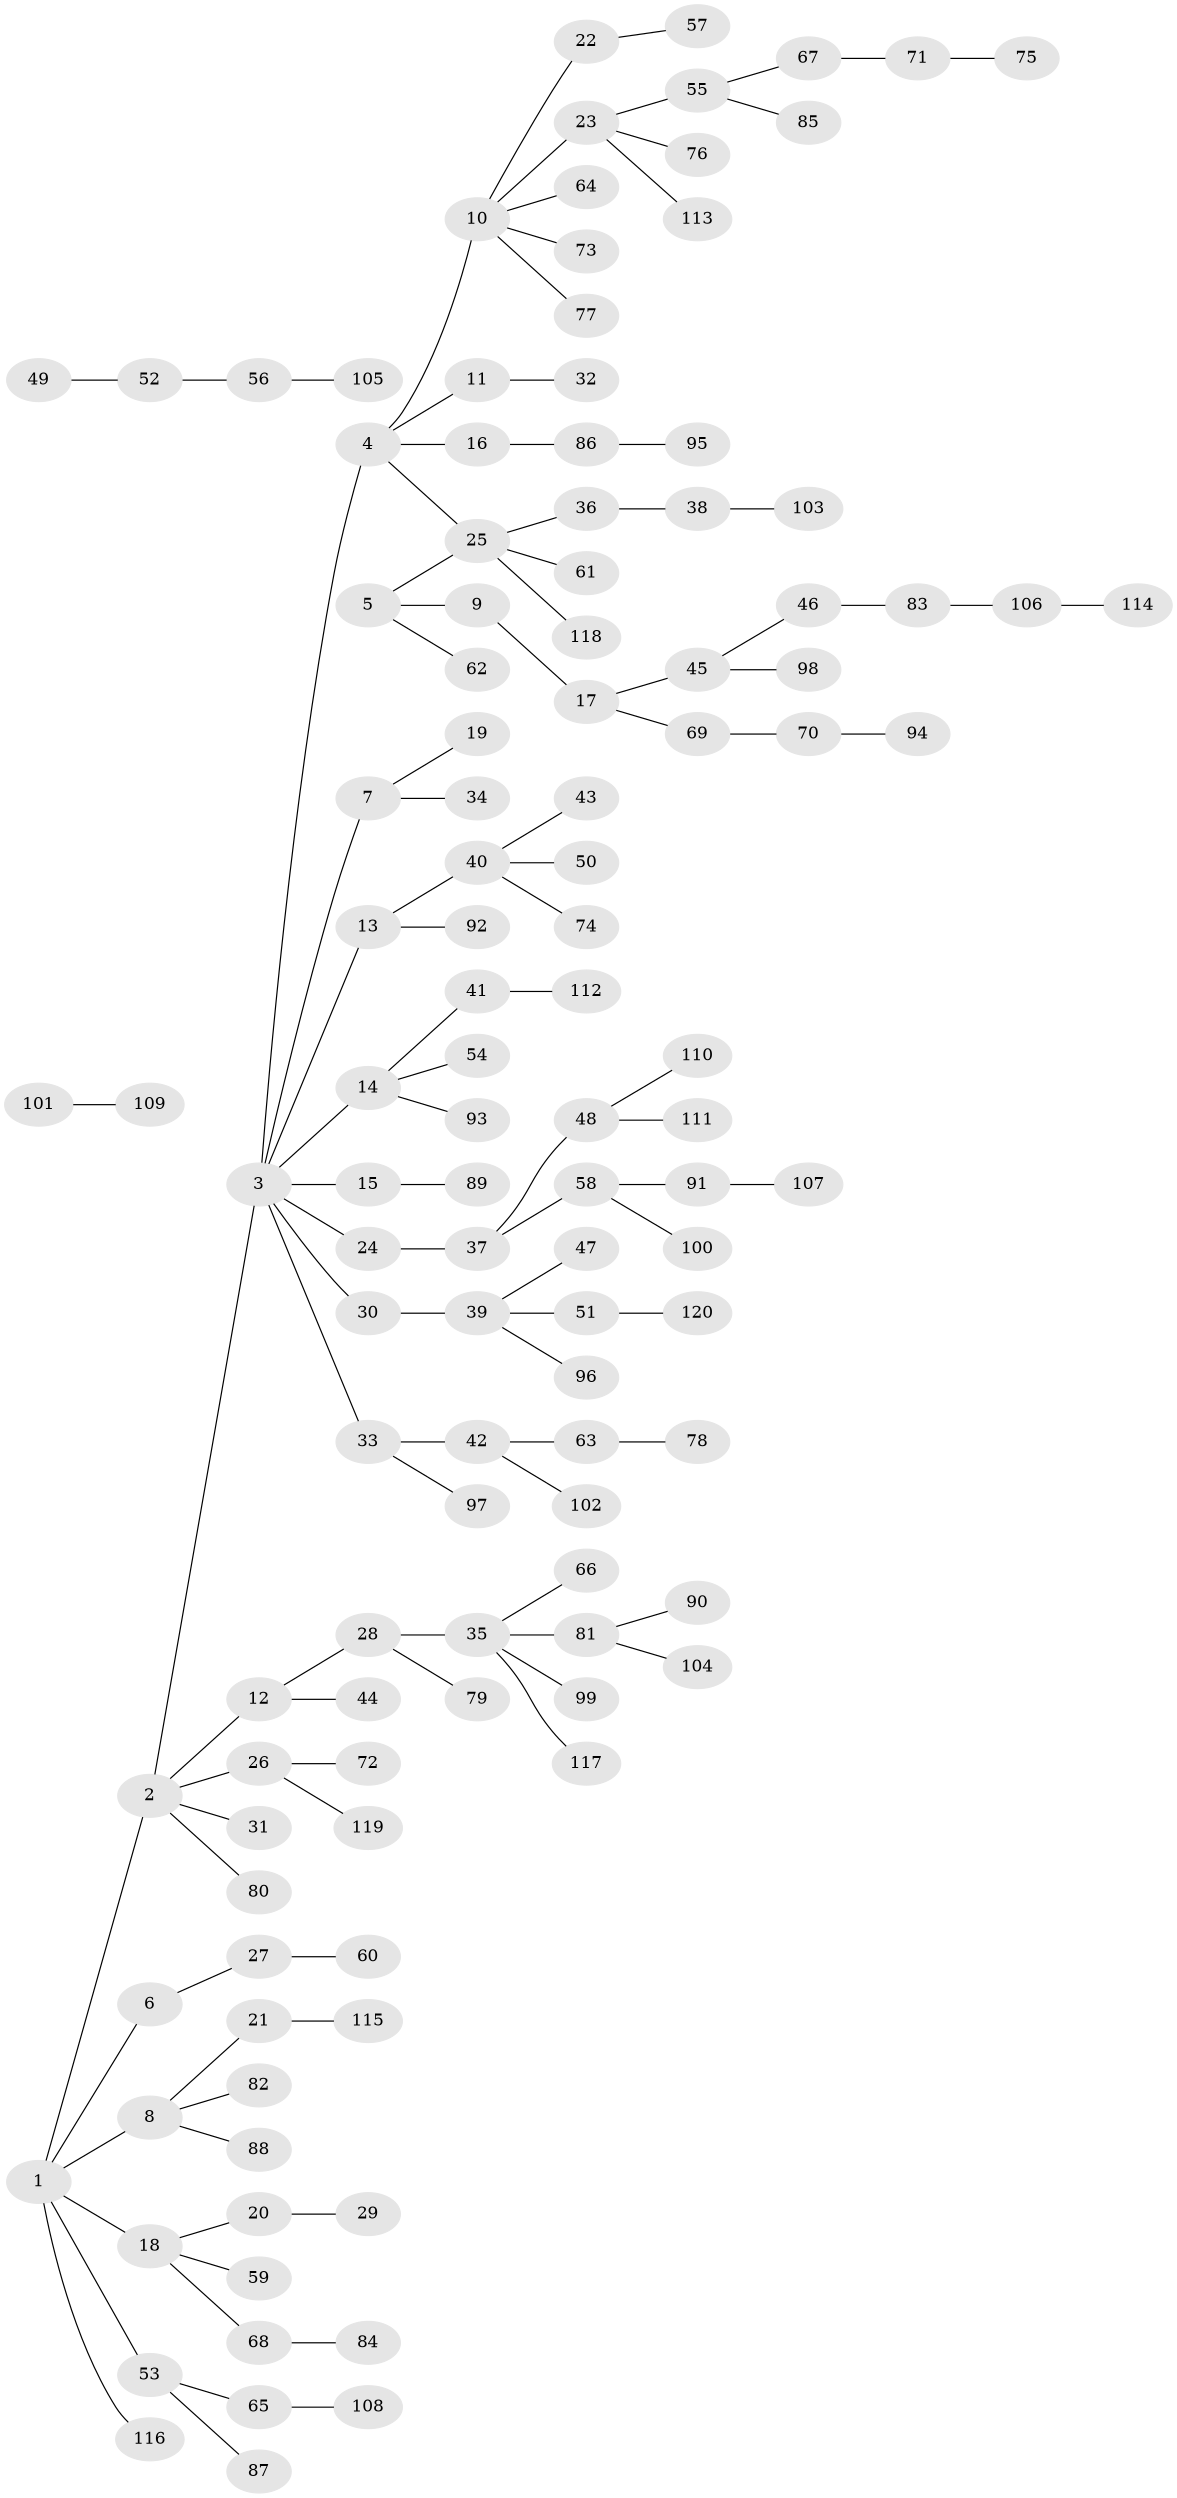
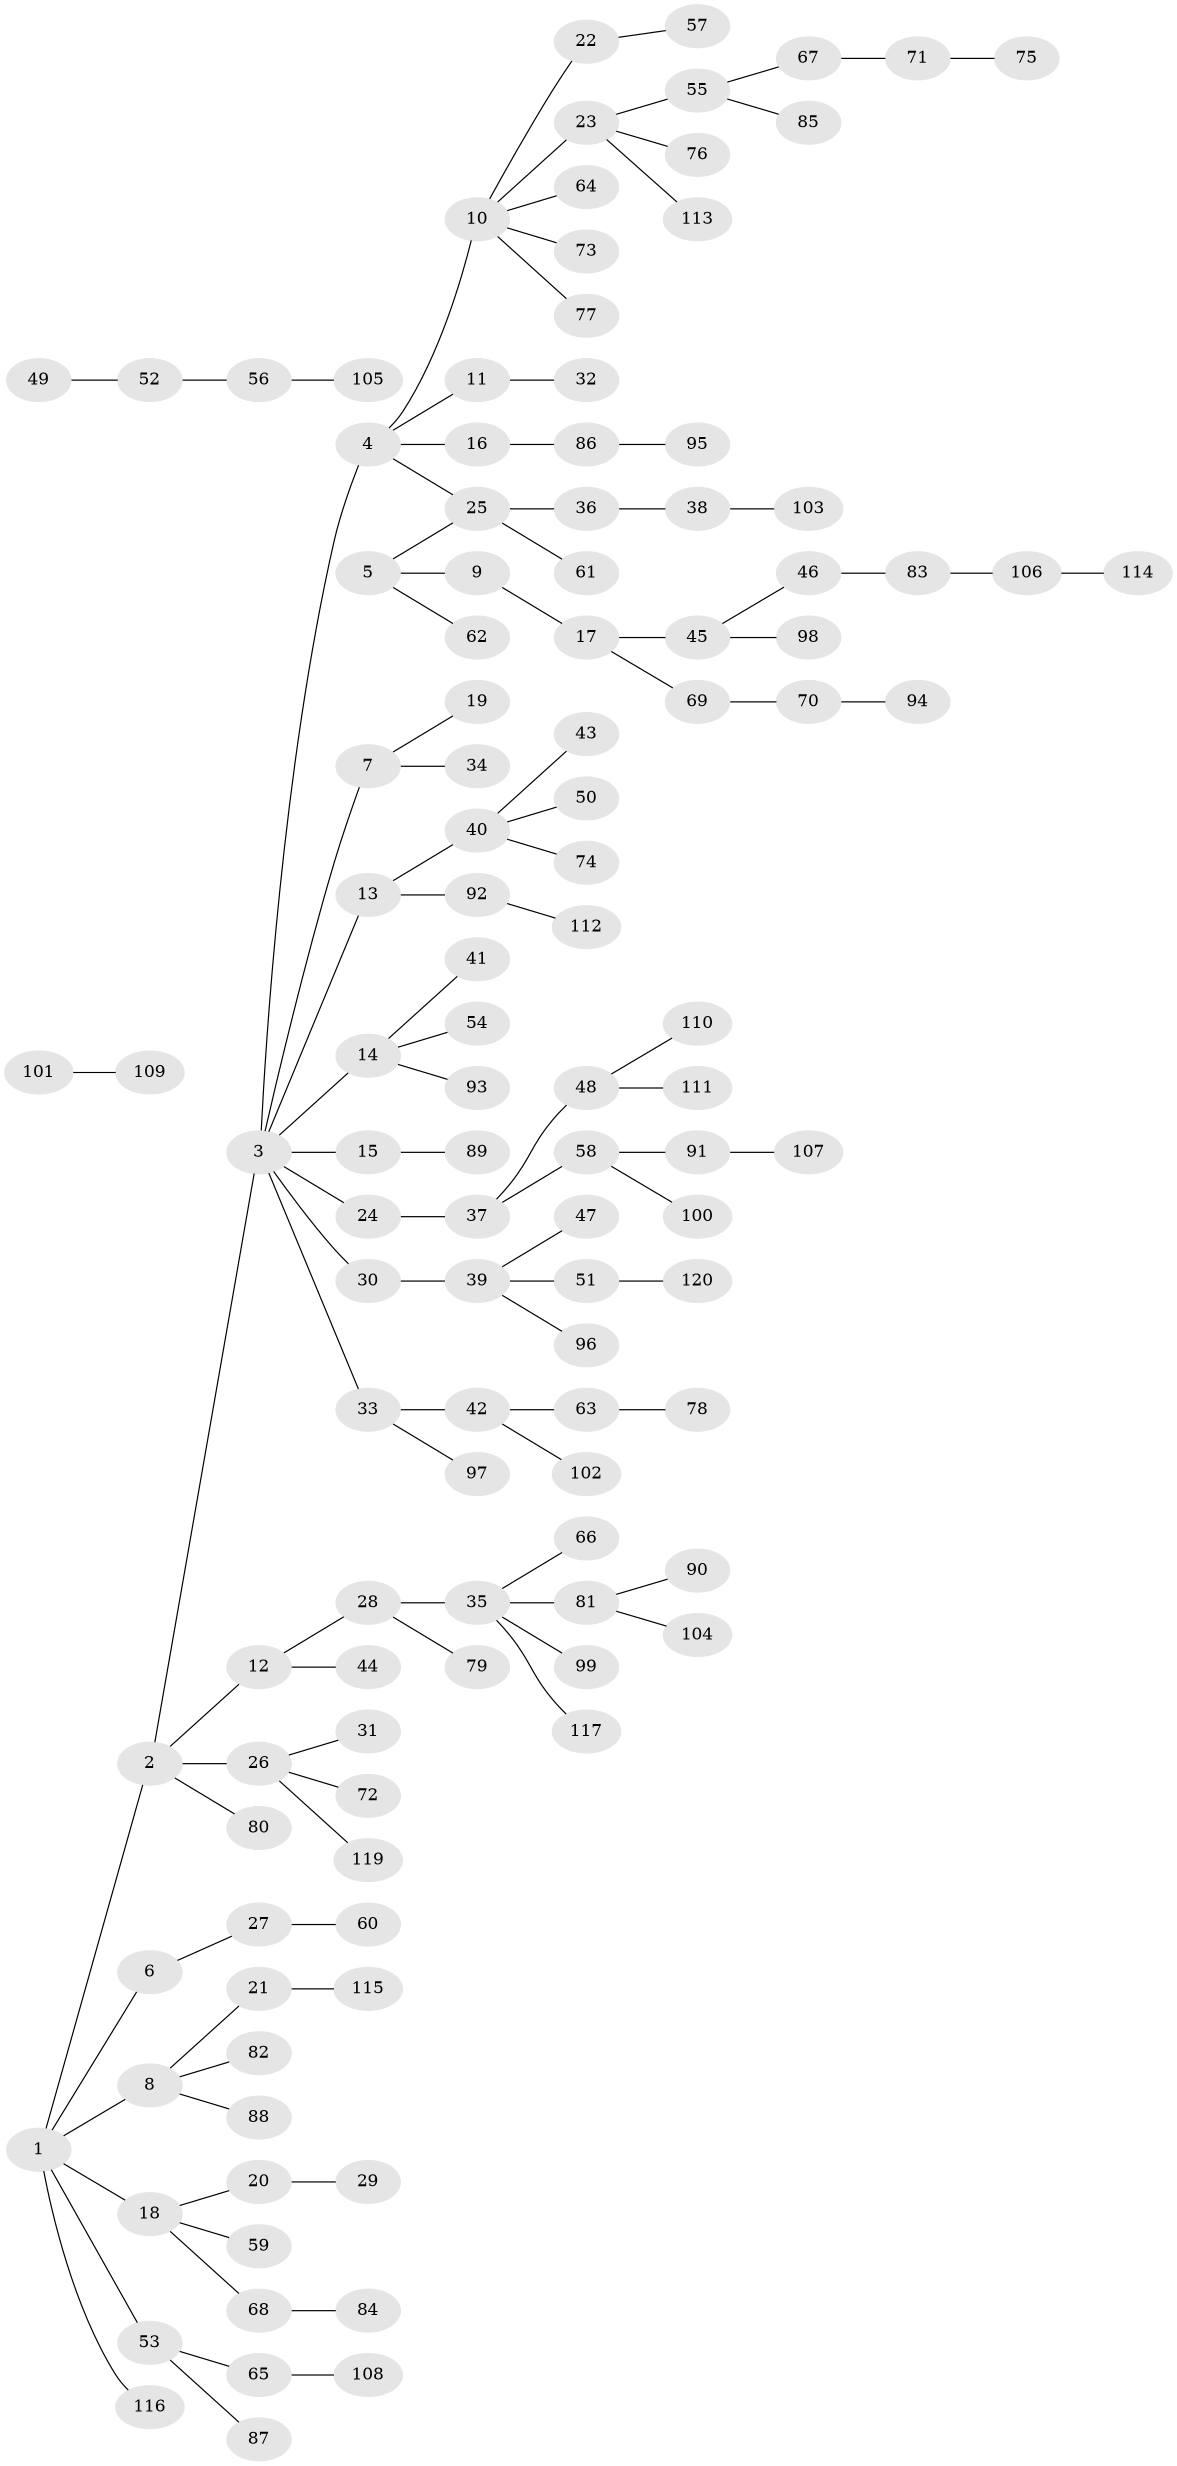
node "118": removed
edge "41" -- "112": now "92" -- "112"
edge "2" -- "31": now "26" -- "31"
